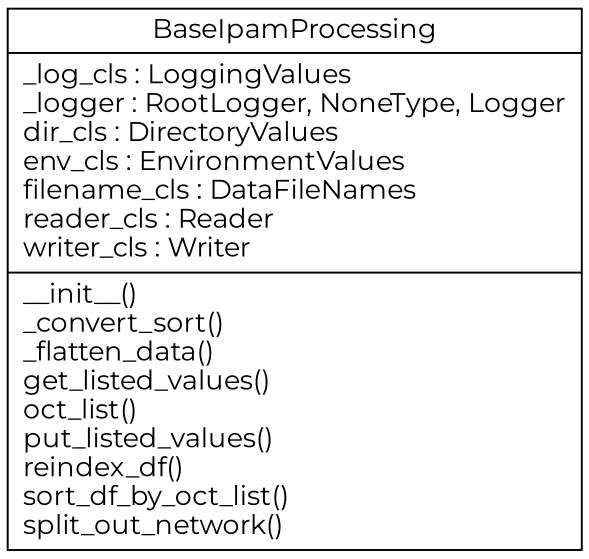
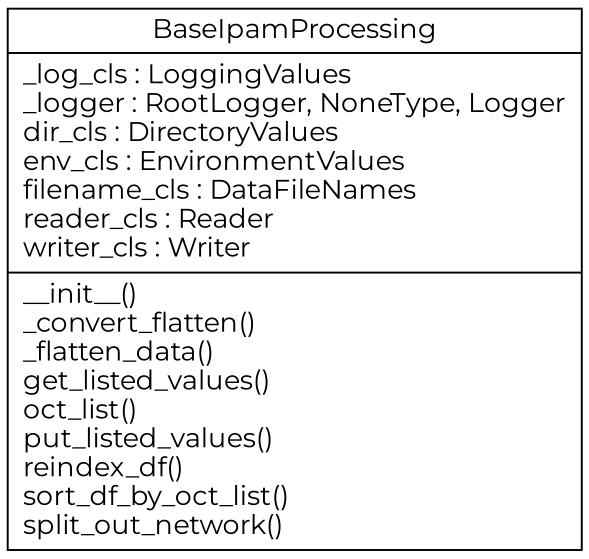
node "BaseIpamProcessing": text "_convert_sort()" -> "_convert_flatten()"
